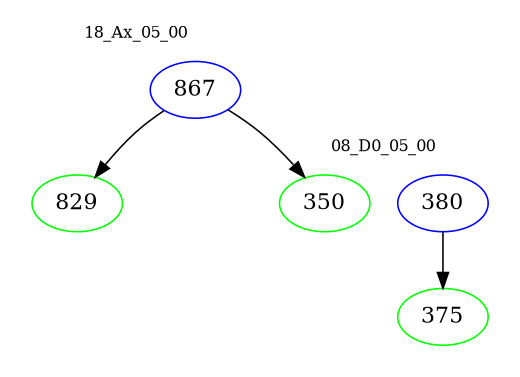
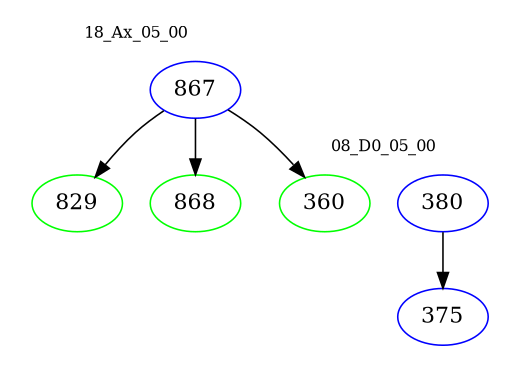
node "868": added
node "350": label "350" -> "360"
node "375": color green -> blue
